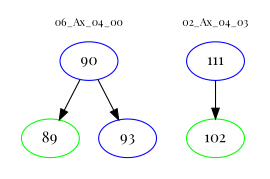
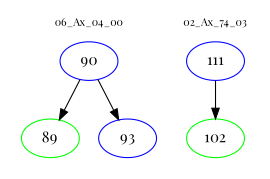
cluster "02_Ax_04_03": label "02_Ax_04_03" -> "02_Ax_74_03"
